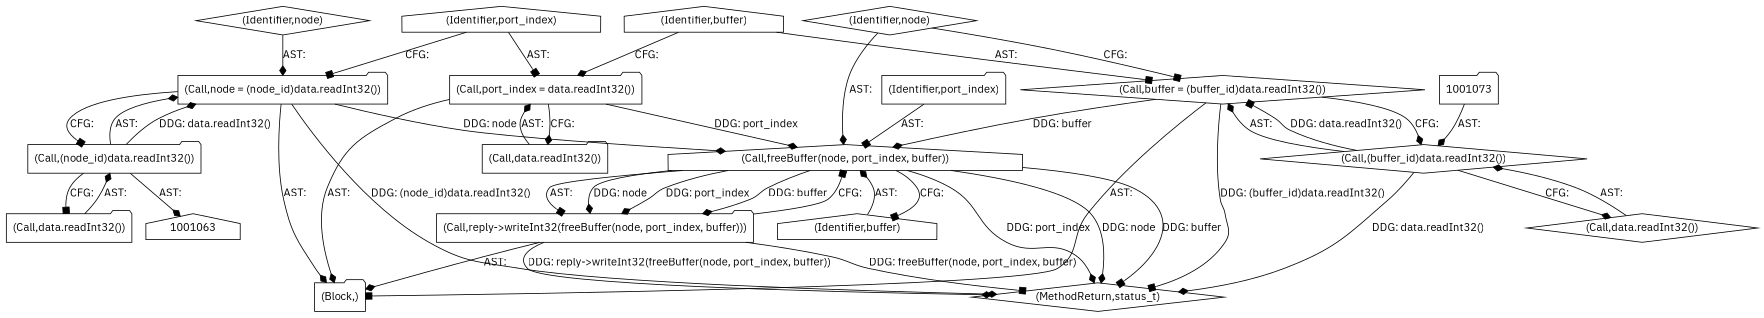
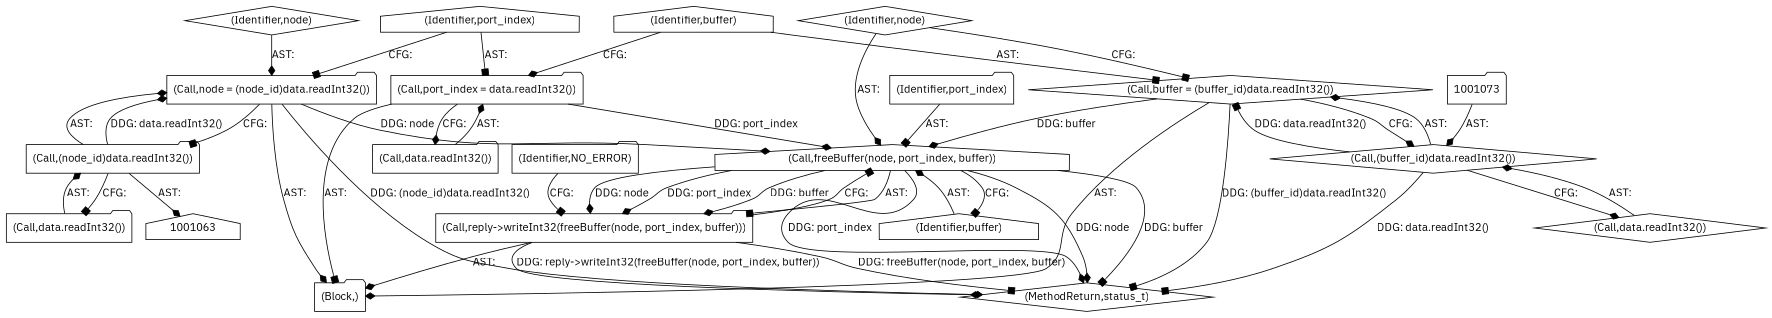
edge "(Call,port_index = data.readInt32())" -> "(Block,)": arrowhead diamond -> box
node "(Identifier,NO_ERROR)": added
edge "(Call,(buffer_id)data.readInt32())" -> "(MethodReturn,status_t)": arrowhead diamond -> box
edge "(Call,buffer = (buffer_id)data.readInt32())" -> "(Block,)": arrowhead box -> diamond
